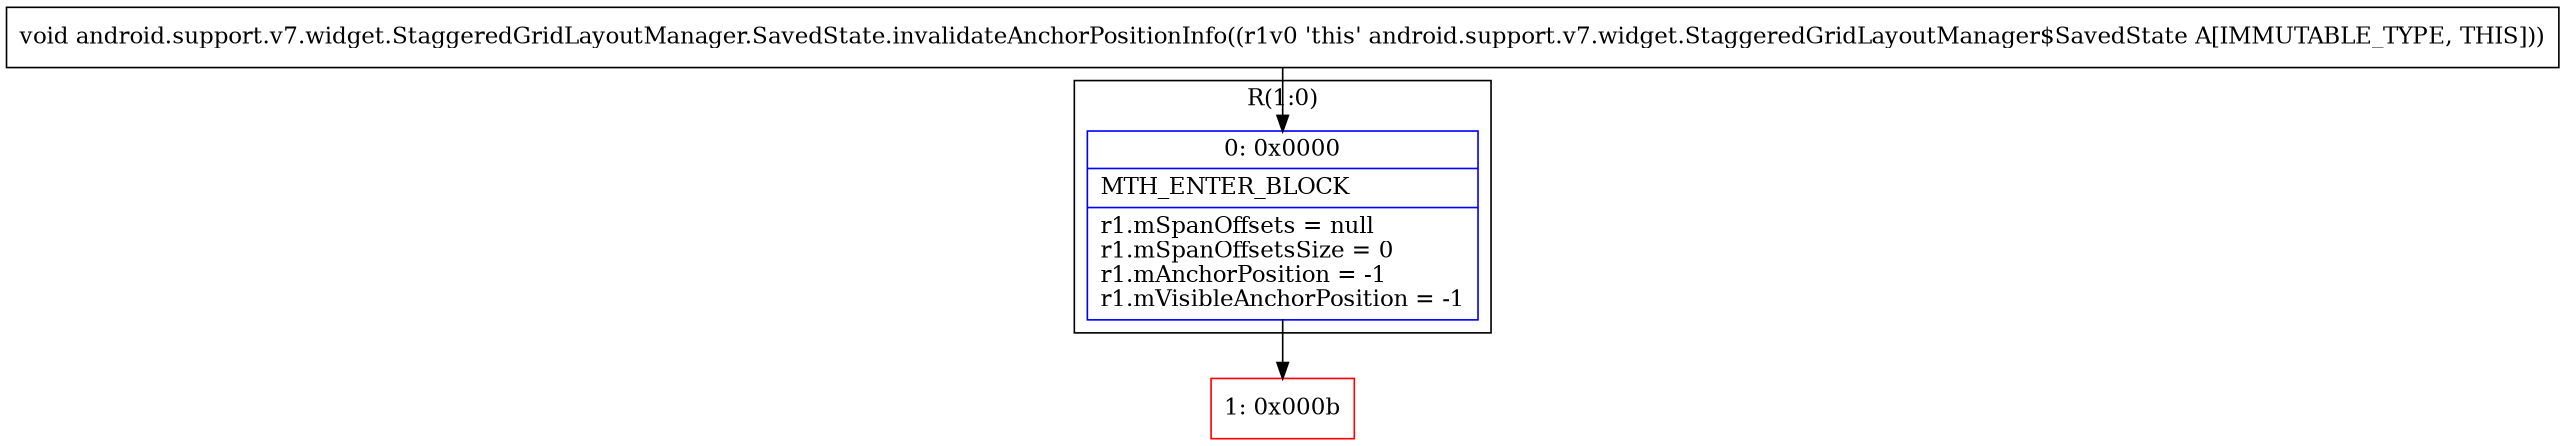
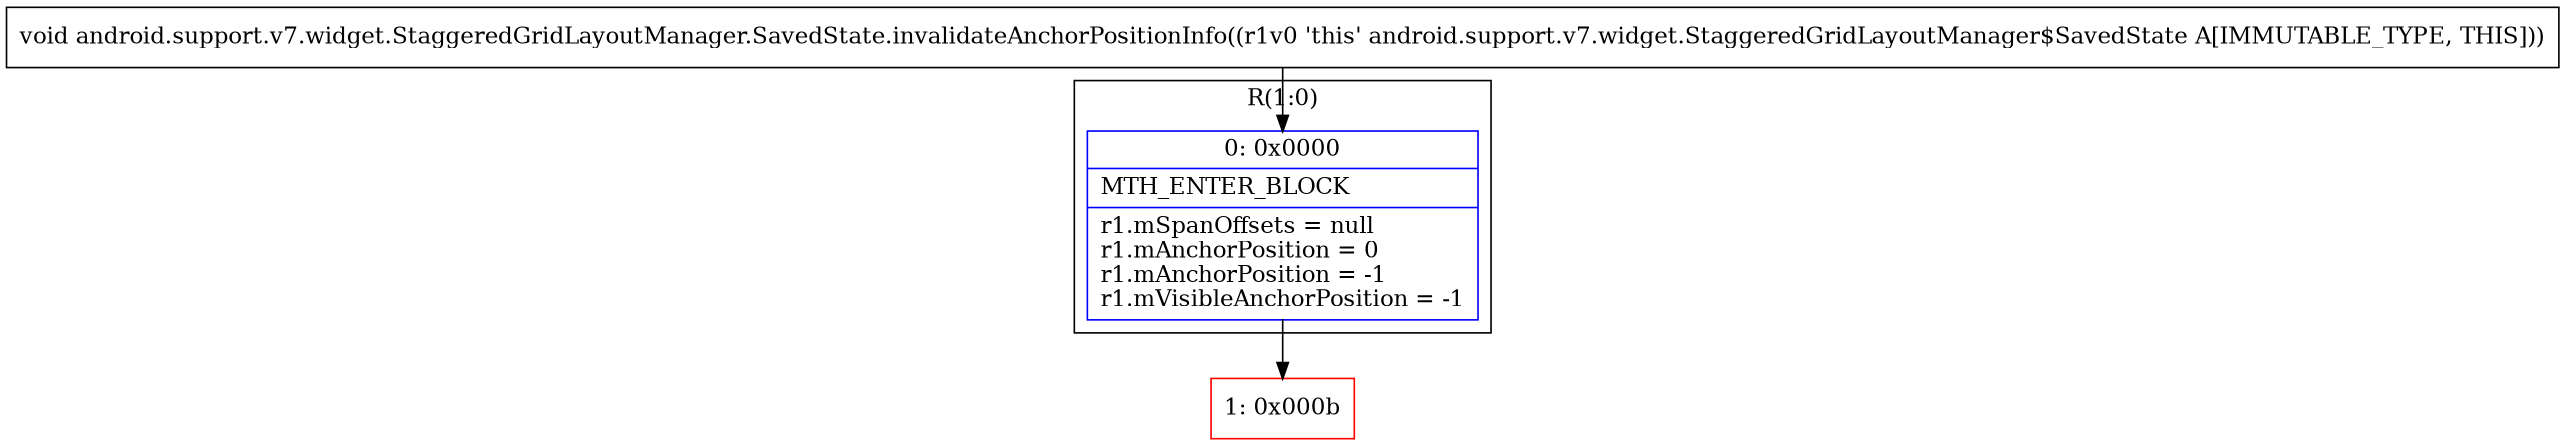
node "0: 0x0000": text "r1.mSpanOffsetsSize = 0" -> "r1.mAnchorPosition = 0"
